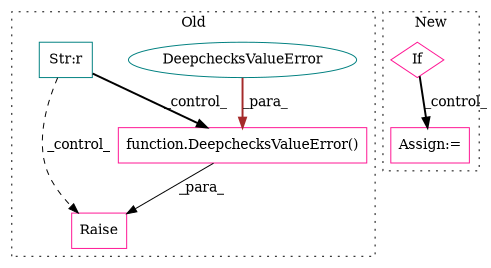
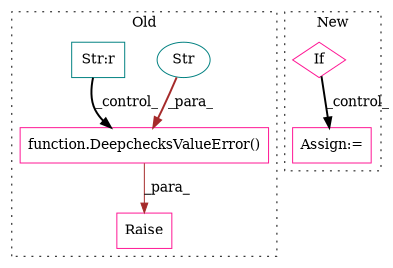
node "DeepchecksValueError": label "DeepchecksValueError" -> "Str"
edge "Str:r" -> "Raise": removed, label "_control_"
edge "function.DeepchecksValueError()" -> "Raise": color black -> brown
